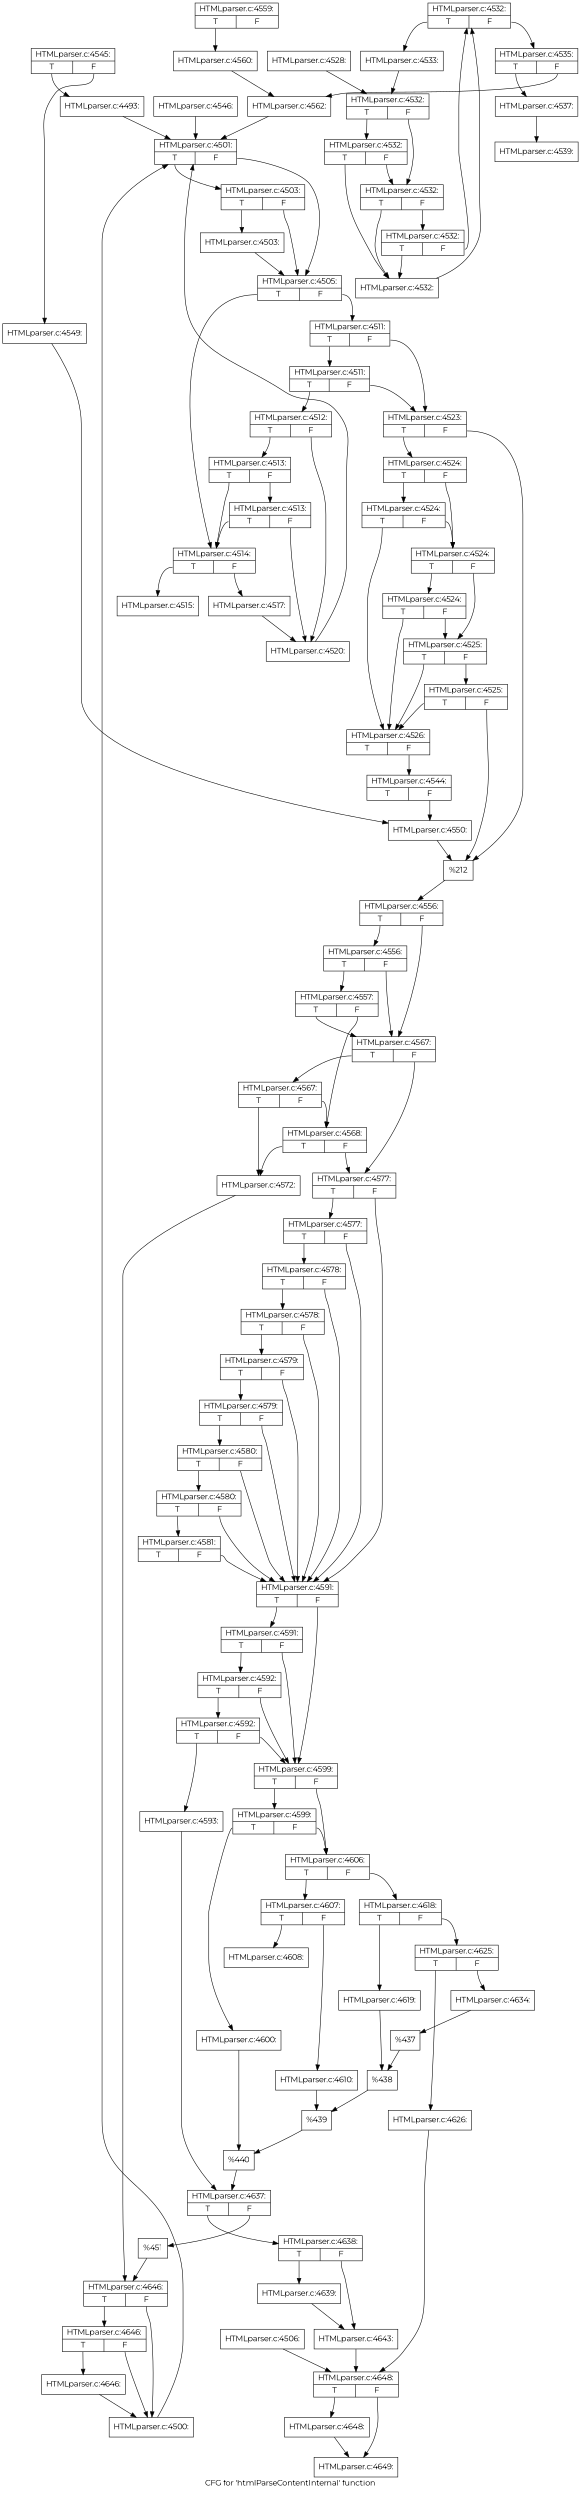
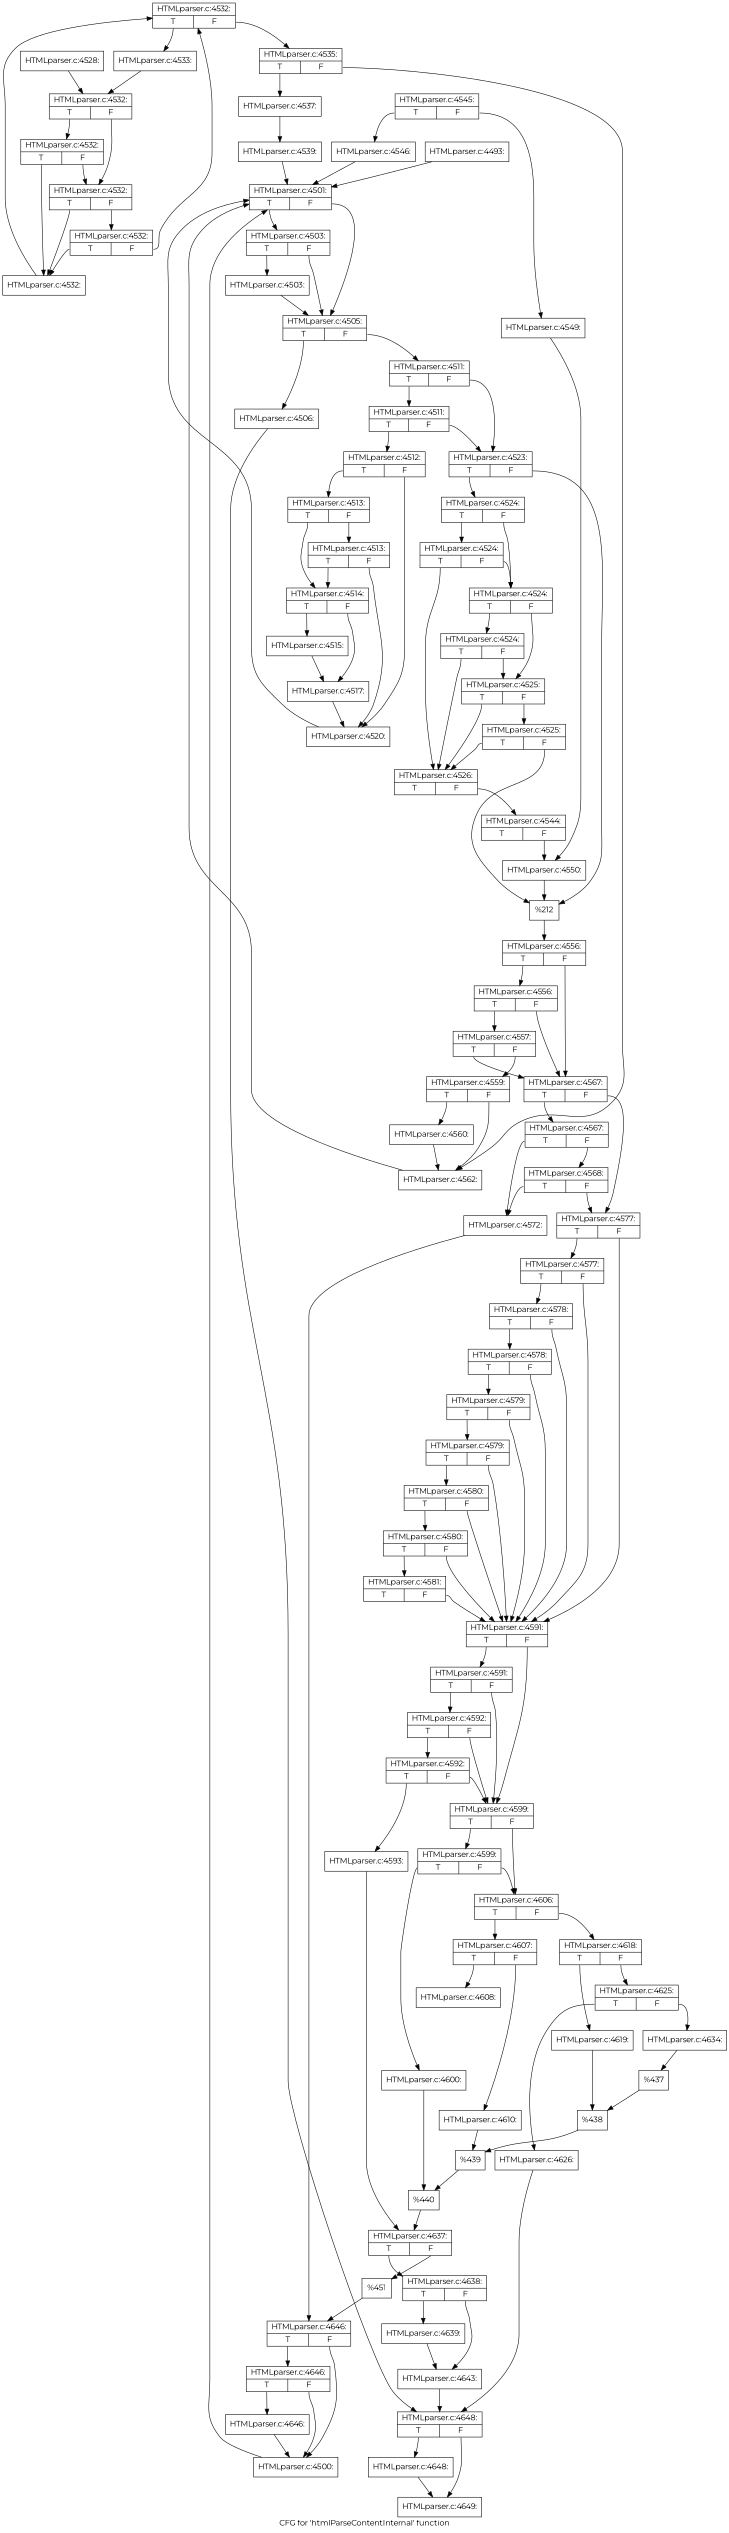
edge "HTMLparser.c:4545:" -> "HTMLparser.c:4493:": now "HTMLparser.c:4545:" -> "HTMLparser.c:4546:"
edge "HTMLparser.c:4539:" -> "HTMLparser.c:4501:": added
edge "HTMLparser.c:4505:" -> "HTMLparser.c:4514:": now "HTMLparser.c:4505:" -> "HTMLparser.c:4506:"
edge "HTMLparser.c:4515:" -> "HTMLparser.c:4517:": added
edge "HTMLparser.c:4557:" -> "HTMLparser.c:4568:": now "HTMLparser.c:4557:" -> "HTMLparser.c:4559:"
edge "HTMLparser.c:4559:" -> "HTMLparser.c:4562:": added
